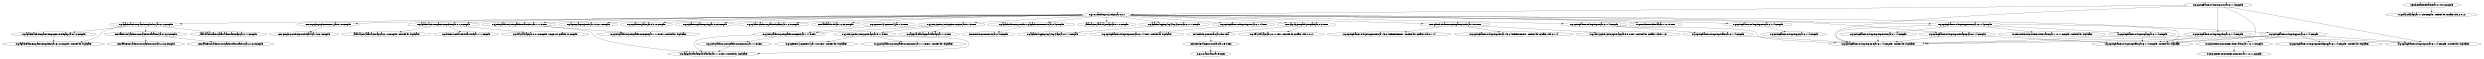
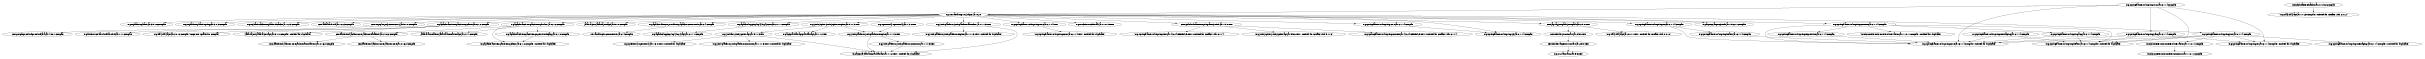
edge "org.verwandlung:voj.judger:jar:0.2.0" -> "org.springframework:spring-messaging:jar:6.1.14:compile": now "org.verwandlung:voj.judger:jar:0.2.0" -> "org.springframework:spring-jcl:jar:6.1.14:compile"
node "org.junit.jupiter:junit-jupiter-api:jar:5.11.3:test": label "org.junit.jupiter:junit-jupiter-api:jar:5.11.3:test" -> "org.junit.for:junit-jupiter-api:jar:5.11.3:test"
node "commons-io:commons-io:jar:2.4:compile": label "commons-io:commons-io:jar:2.4:compile" -> "verwandlung-io:commons-io:jar:2.4:compile"
